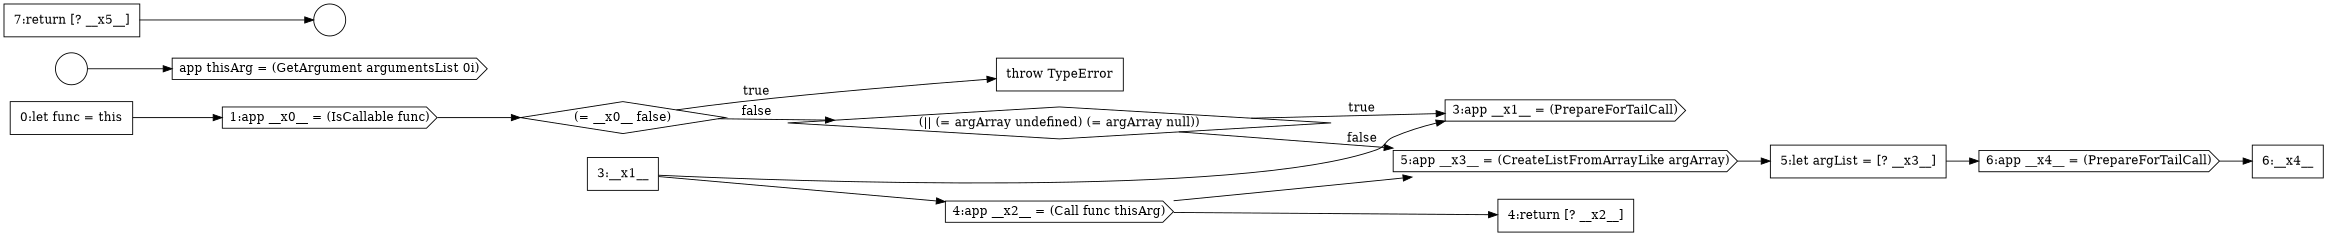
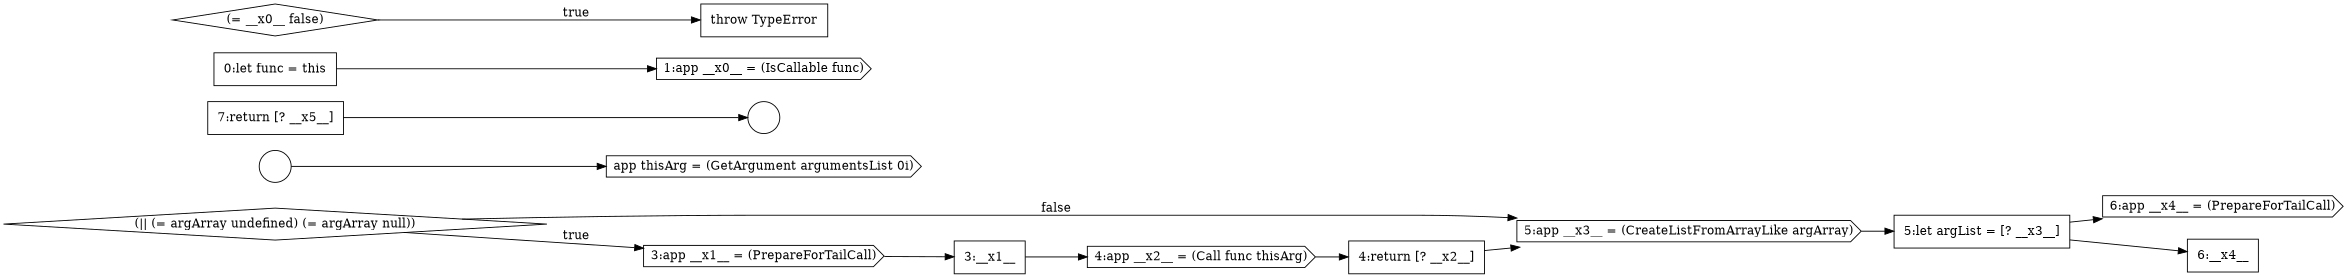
edge "1:app __x0__ = (IsCallable func)" -> "(= __x0__ false)": removed
edge "(= __x0__ false)" -> "(|| (= argArray undefined) (= argArray null))": removed, label "false"
edge "6:app __x4__ = (PrepareForTailCall)" -> "6:__x4__": now "5:let argList = [? __x3__]" -> "6:__x4__"
edge "3:__x1__" -> "3:app __x1__ = (PrepareForTailCall)": reversed
edge "4:app __x2__ = (Call func thisArg)" -> "5:app __x3__ = (CreateListFromArrayLike argArray)": now "4:return [? __x2__]" -> "5:app __x3__ = (CreateListFromArrayLike argArray)"
